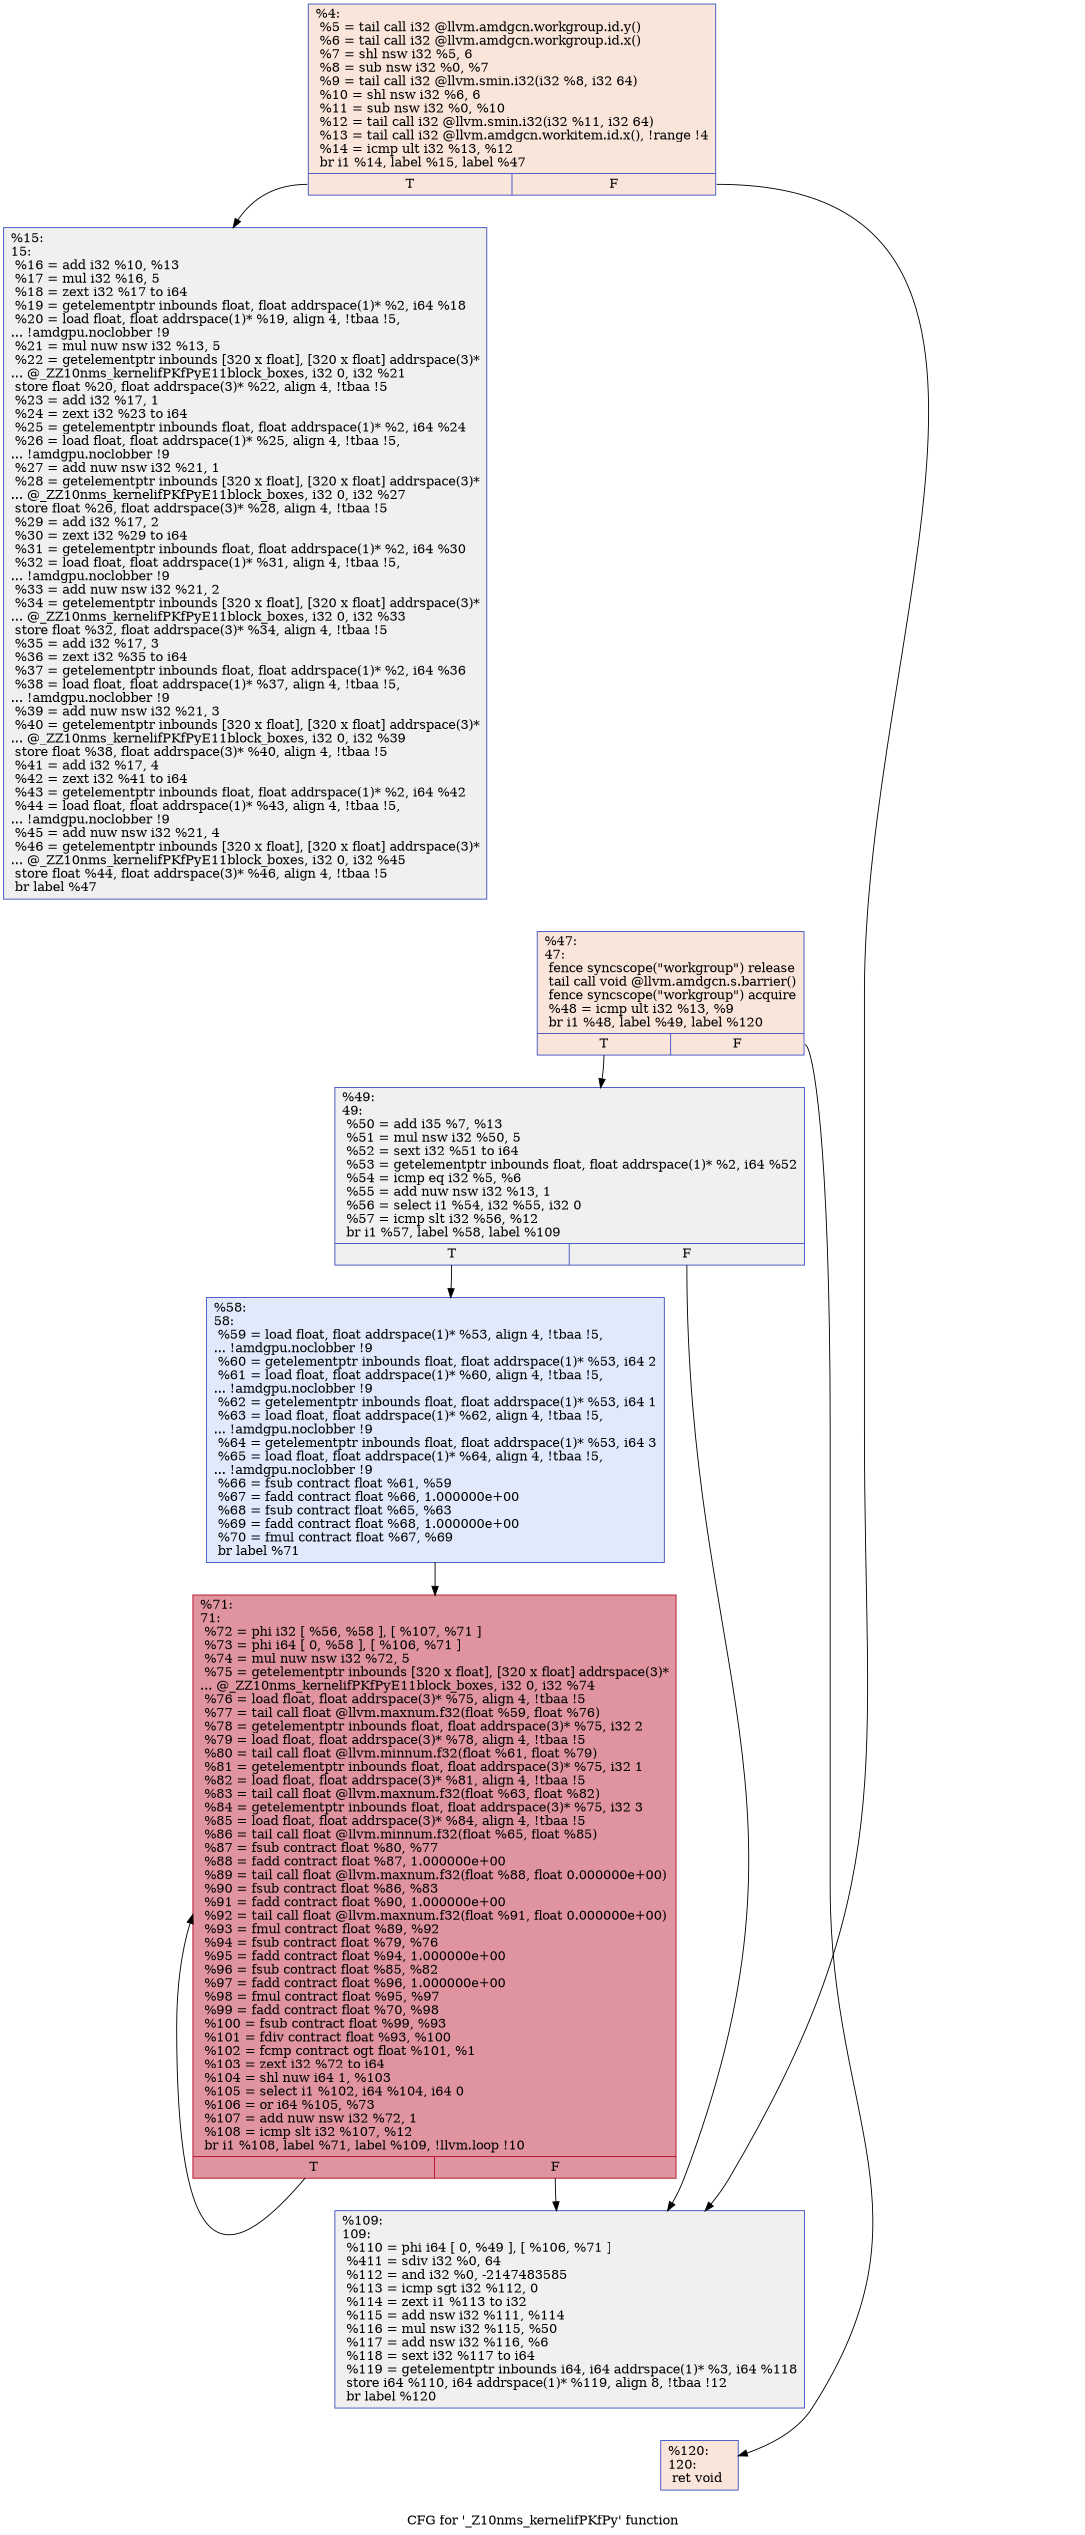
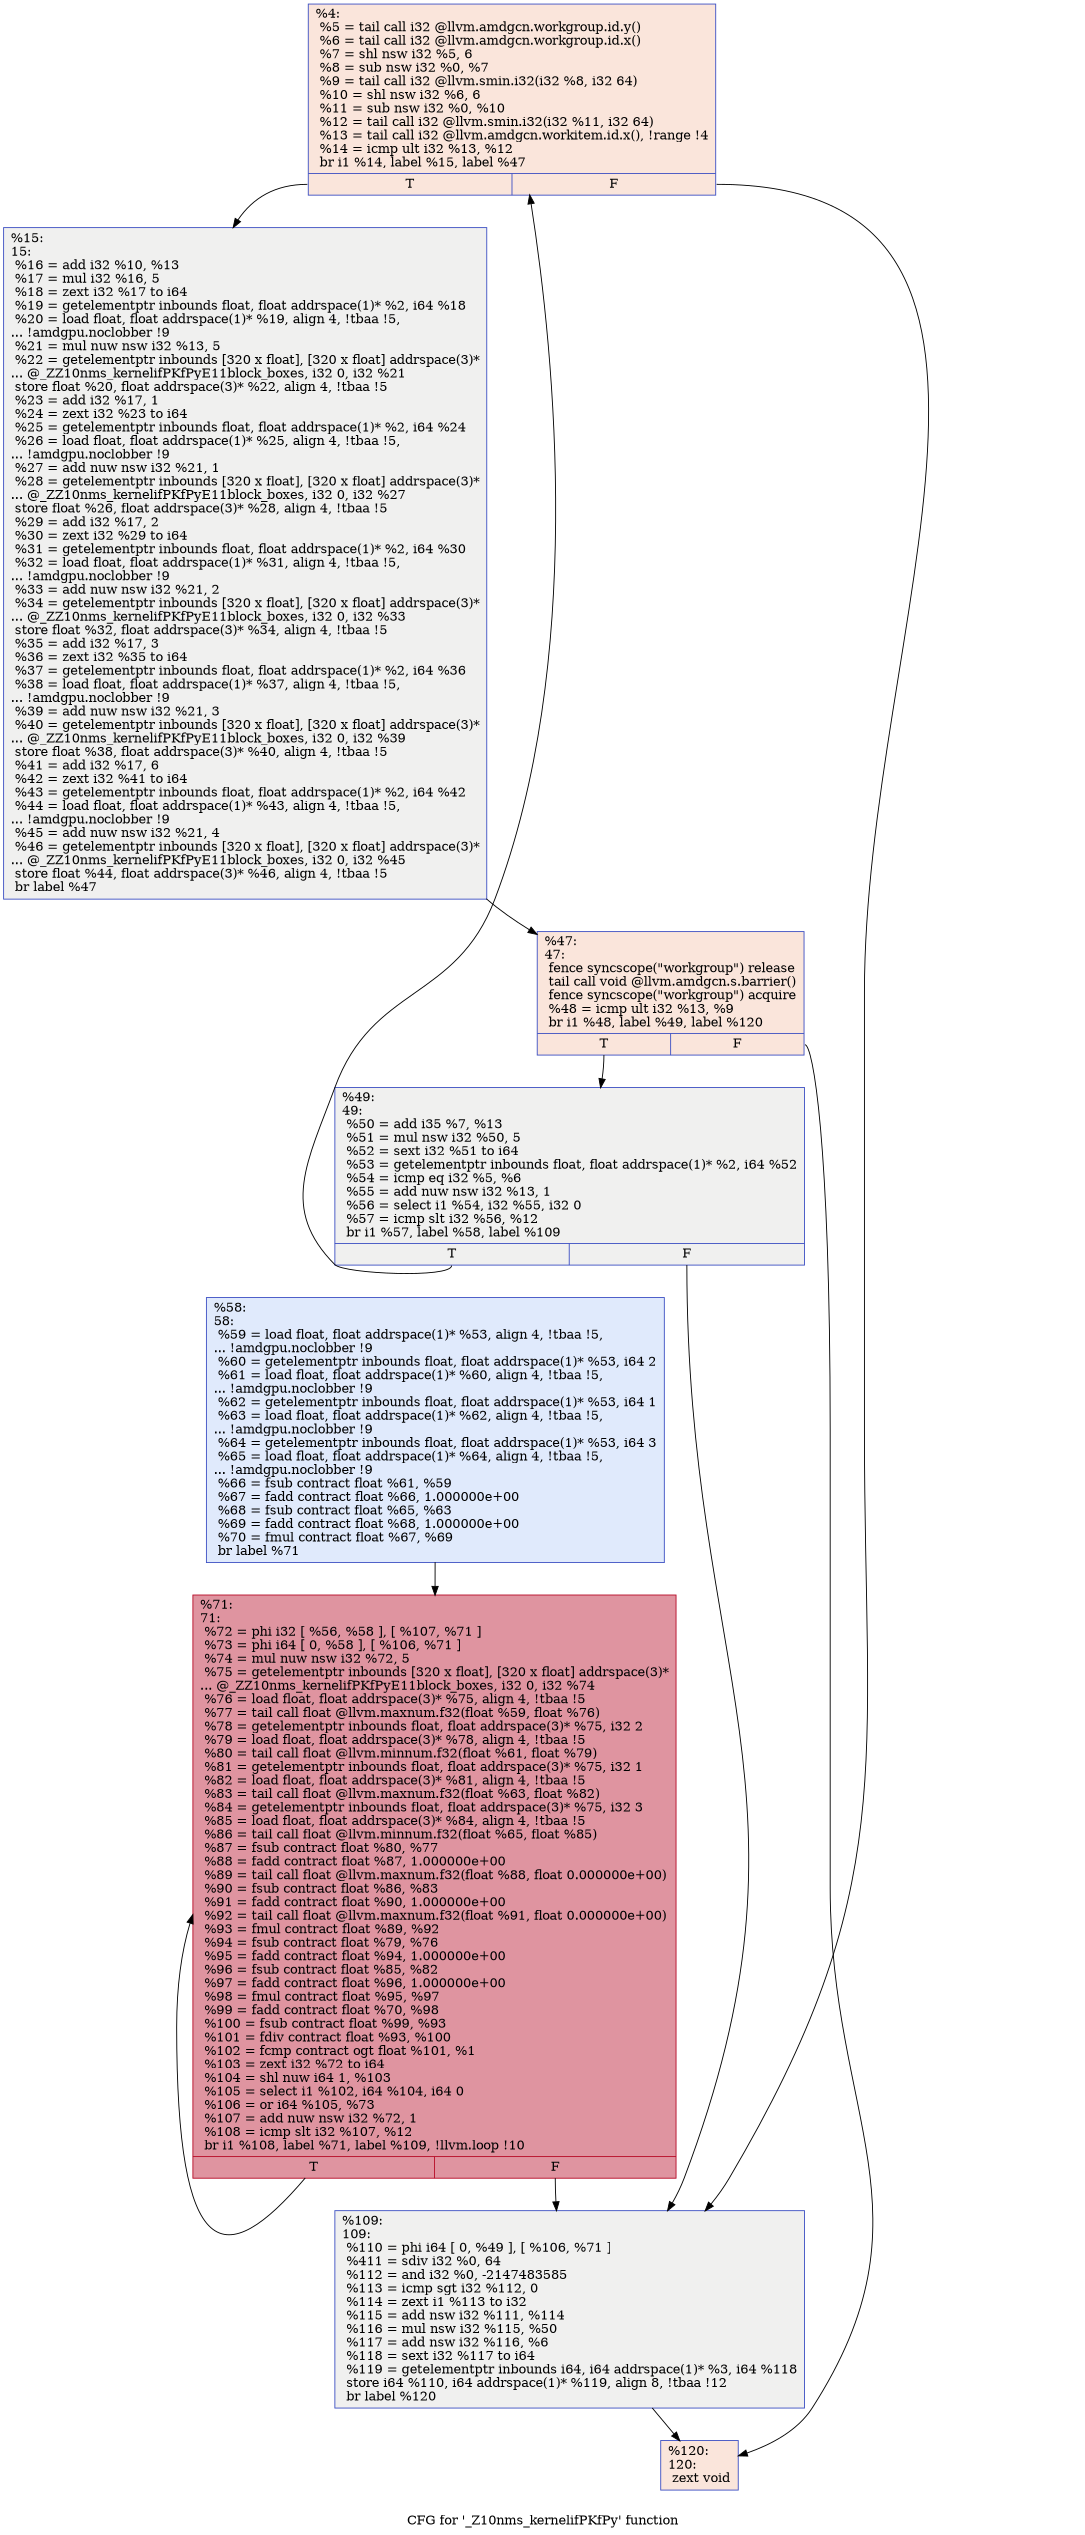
node "%15:": text "%41 = add i32 %17, 4" -> "%41 = add i32 %17, 6"
edge "%15:" -> "%47:": added
edge "%49:" -> "%58:": now "%49:" -> "%4:"
edge "%109:" -> "%120:": added
node "%120:": text "ret void" -> "zext void"
